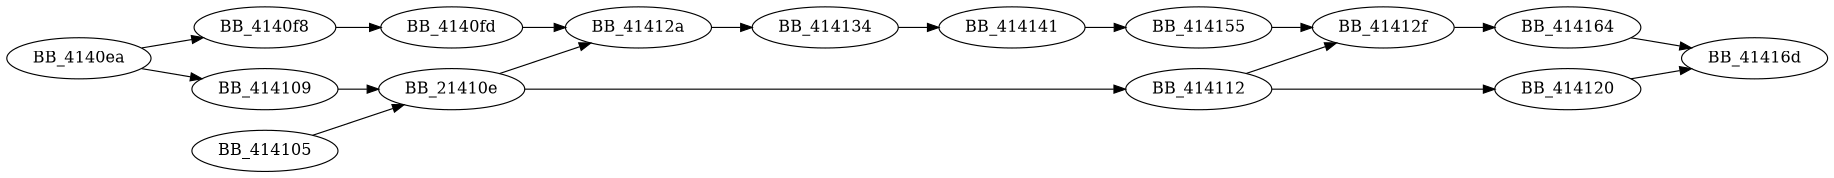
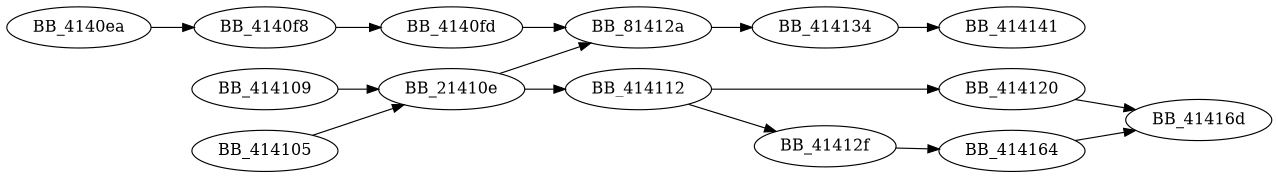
node "BB_41412a": label "BB_41412a" -> "BB_81412a"
node "BB_414155": removed
edge "BB_4140ea" -> "BB_414109": removed
